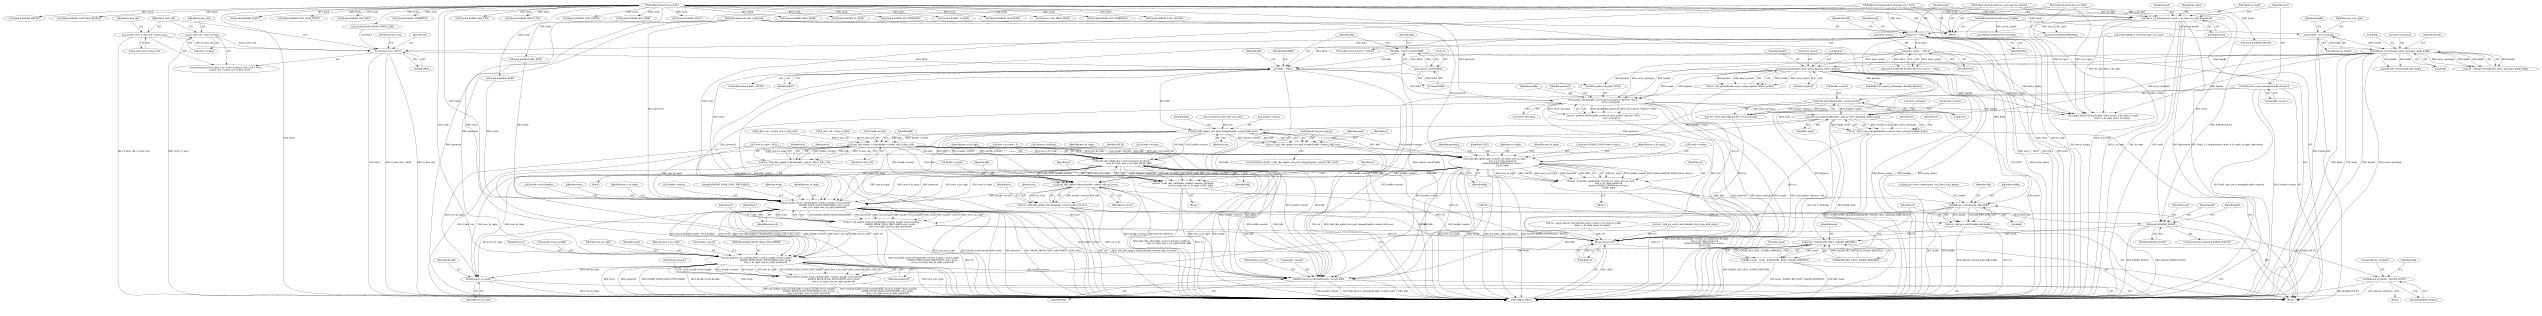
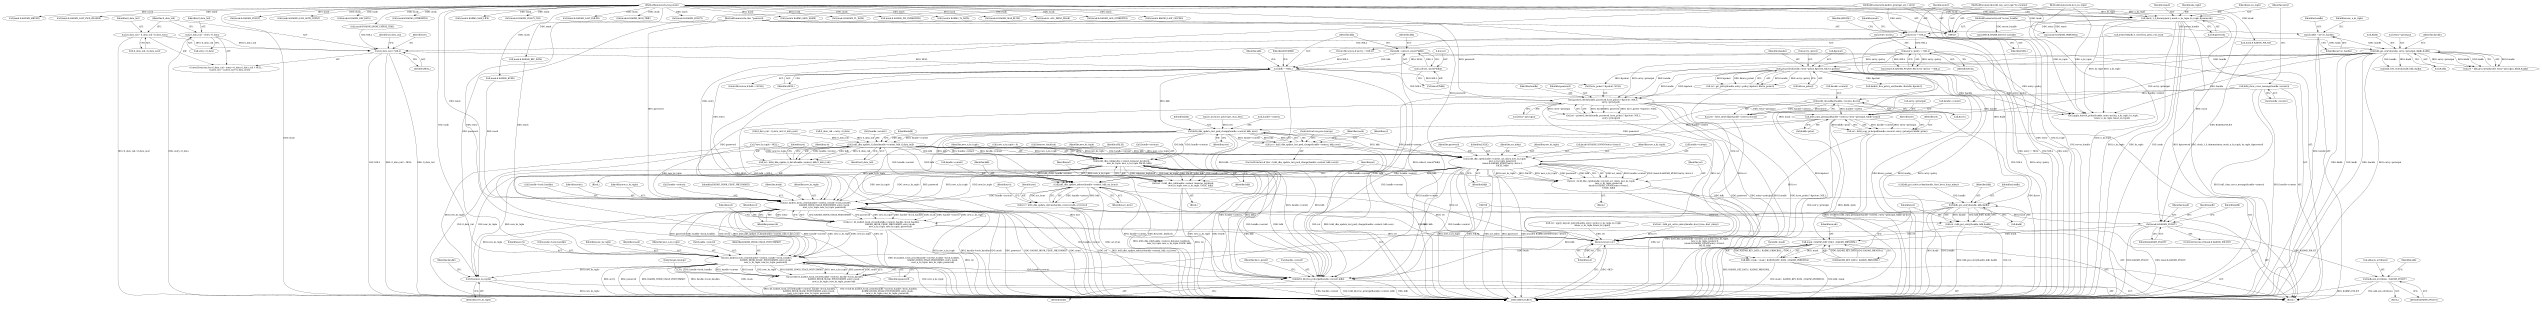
edge "(Call,entry == NULL)" -> "(Call,kdb == NULL)": now "(ControlStructure,if (entry == NULL))" -> "(Call,kdb == NULL)"
node "(Literal,adb.aux_attributes)": label "(Literal,adb.aux_attributes)" -> "(Call,adb.aux_attributes)"
edge "(MethodParameterIn,char *password)" -> "(MethodReturn,RET)": removed, label "DDG: password"
